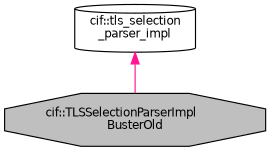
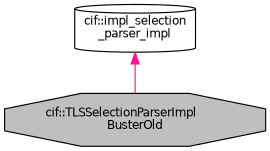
node "cif::tls_selection _parser_impl": label "cif::tls_selection _parser_impl" -> "cif::impl_selection _parser_impl"
